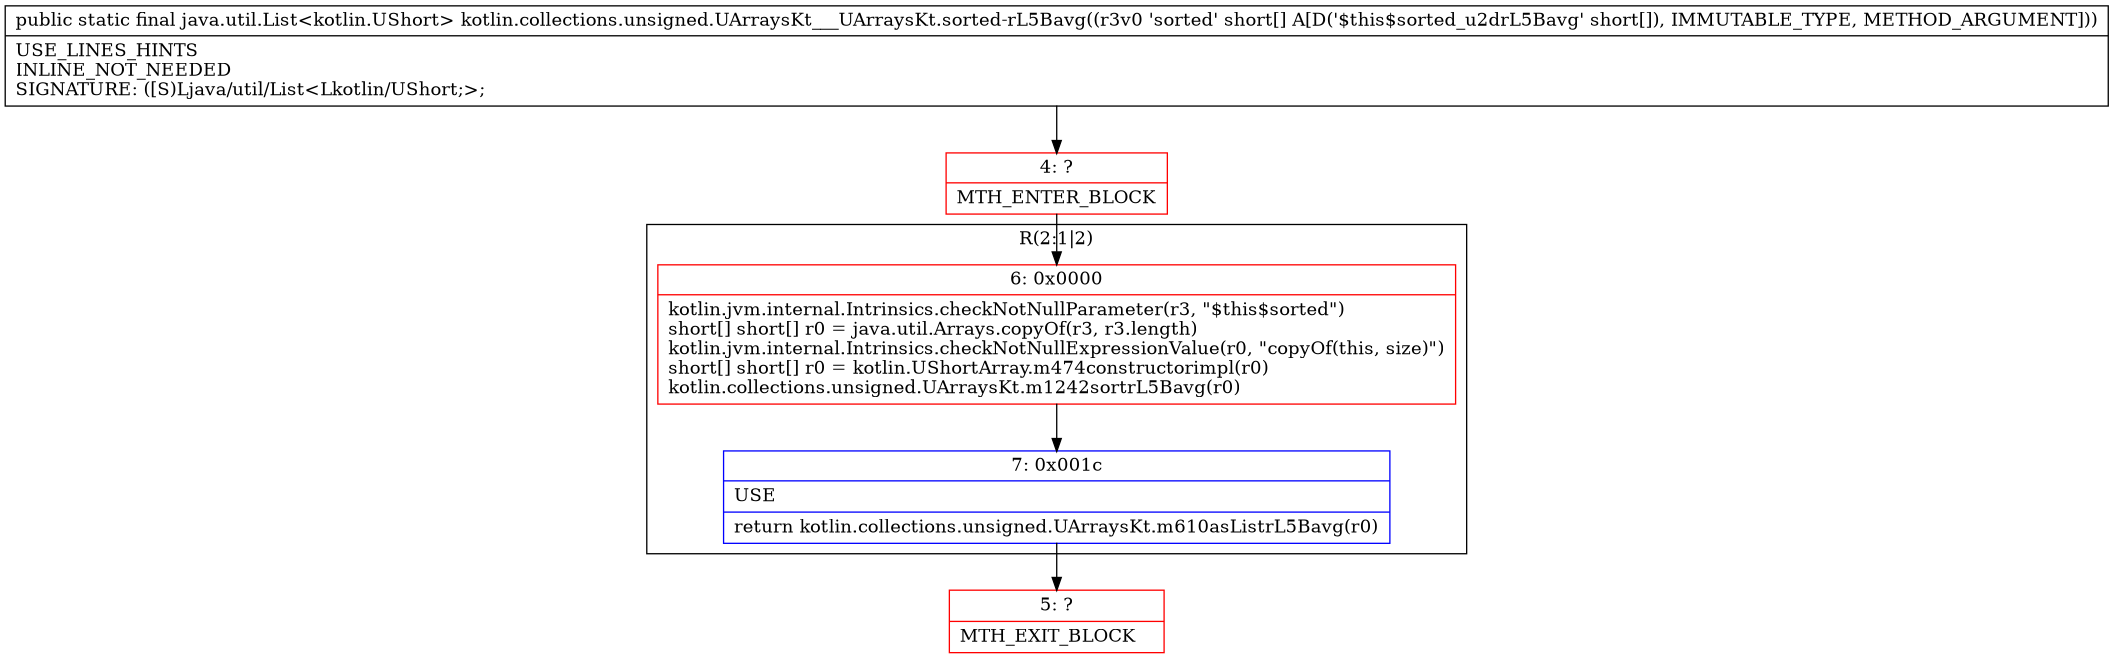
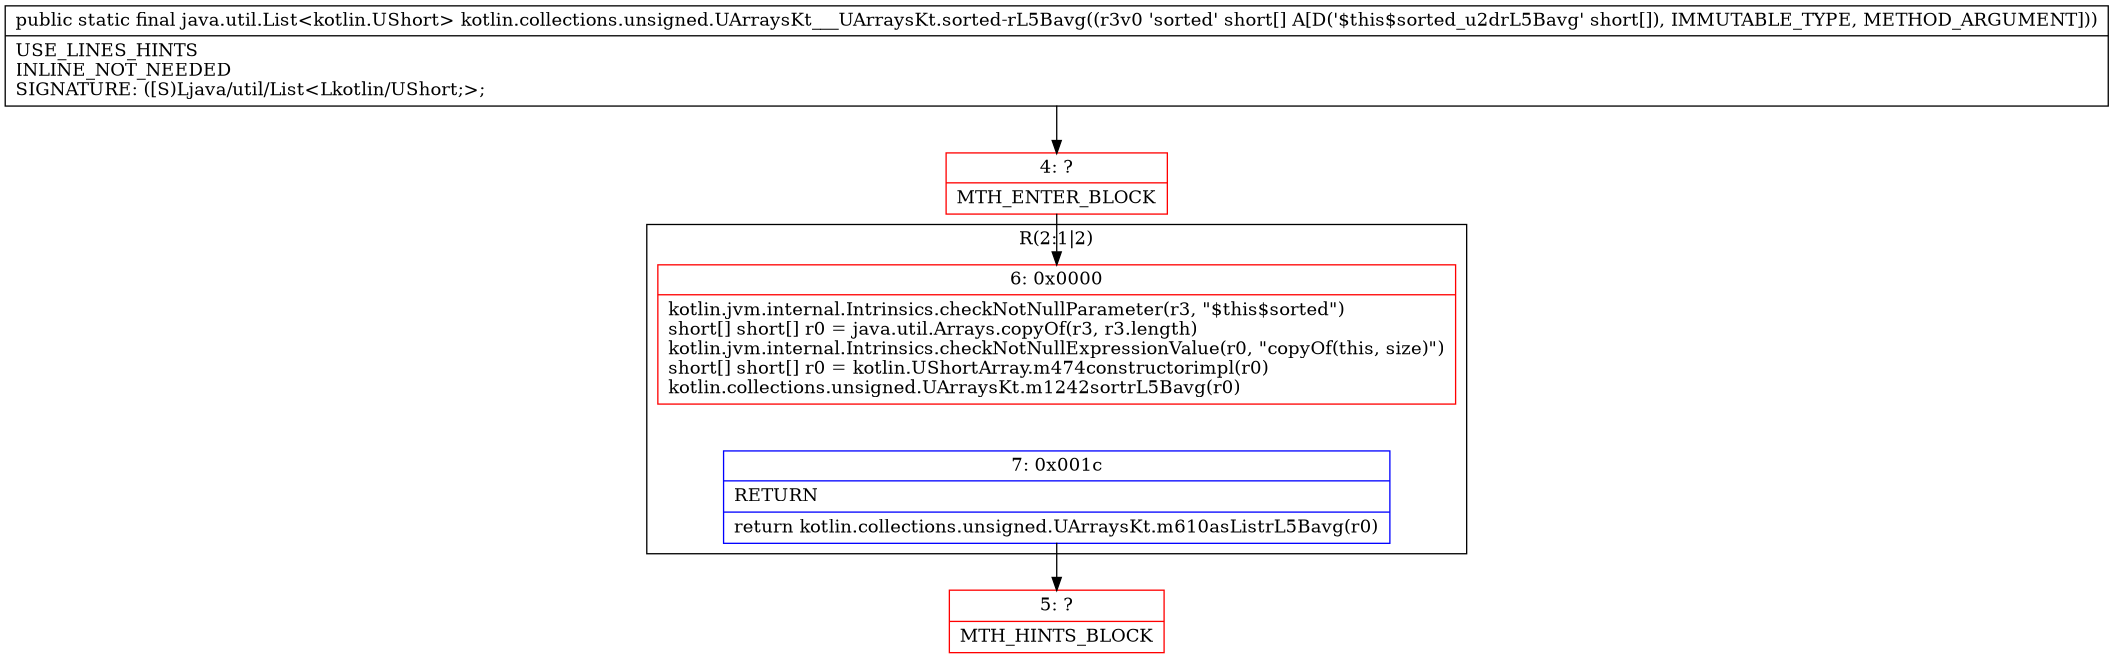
edge "6: 0x0000" -> "7: 0x001c": removed
node "7: 0x001c": text "USE" -> "RETURN"
node "5: ?": text "MTH_EXIT_BLOCK" -> "MTH_HINTS_BLOCK"
